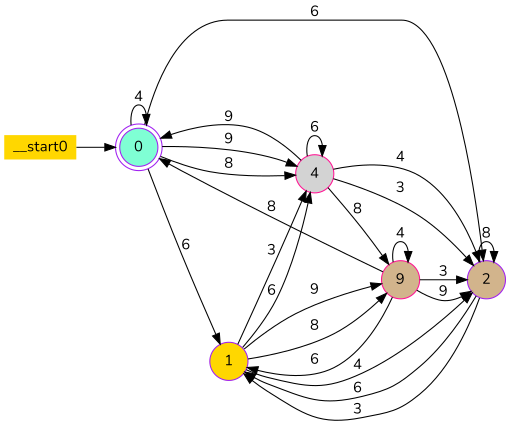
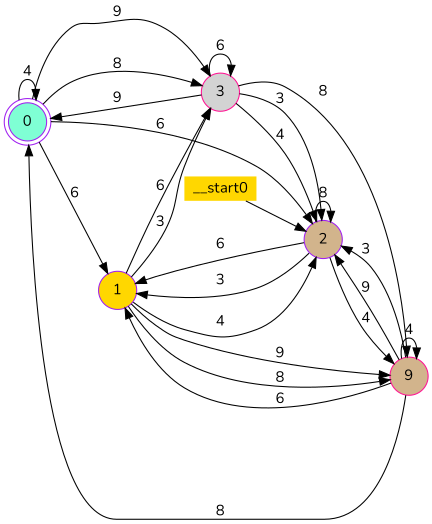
edge "__start0" -> "0": now "__start0" -> "2"
node "4": label "4" -> "3"
edge "2" -> "9": added, label "4"
